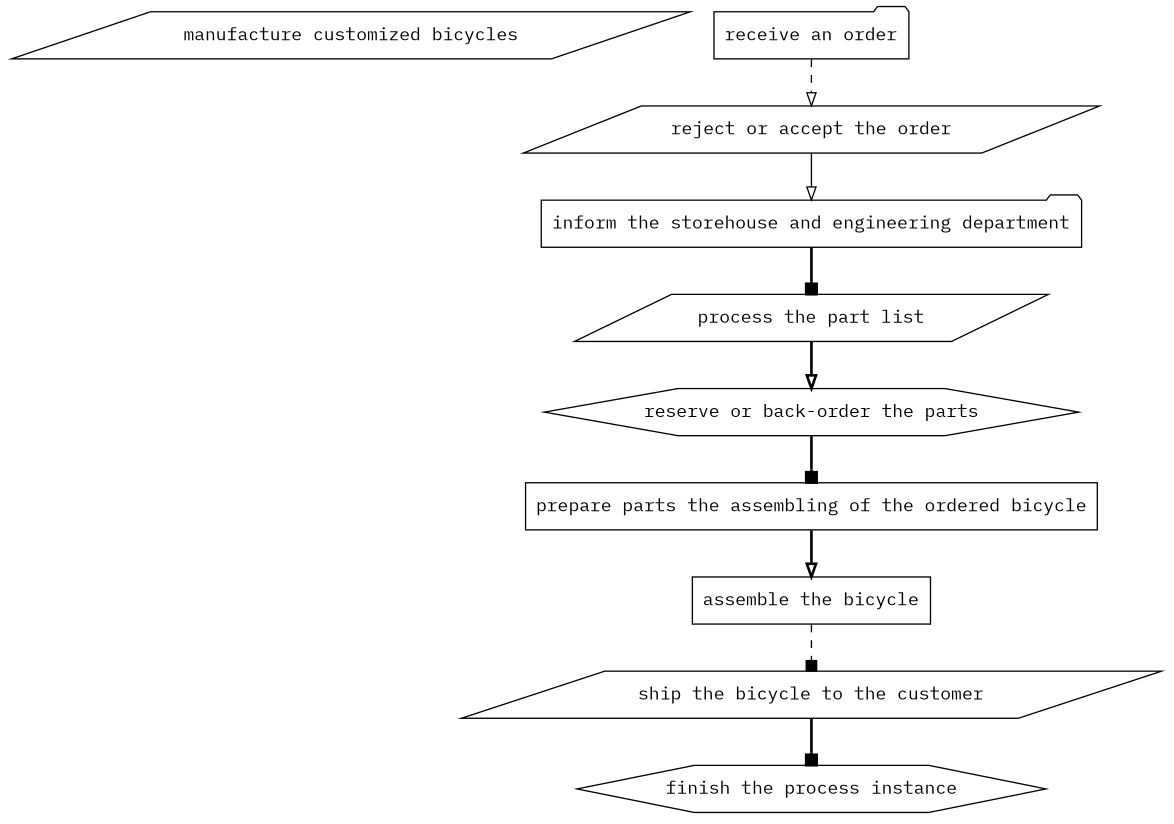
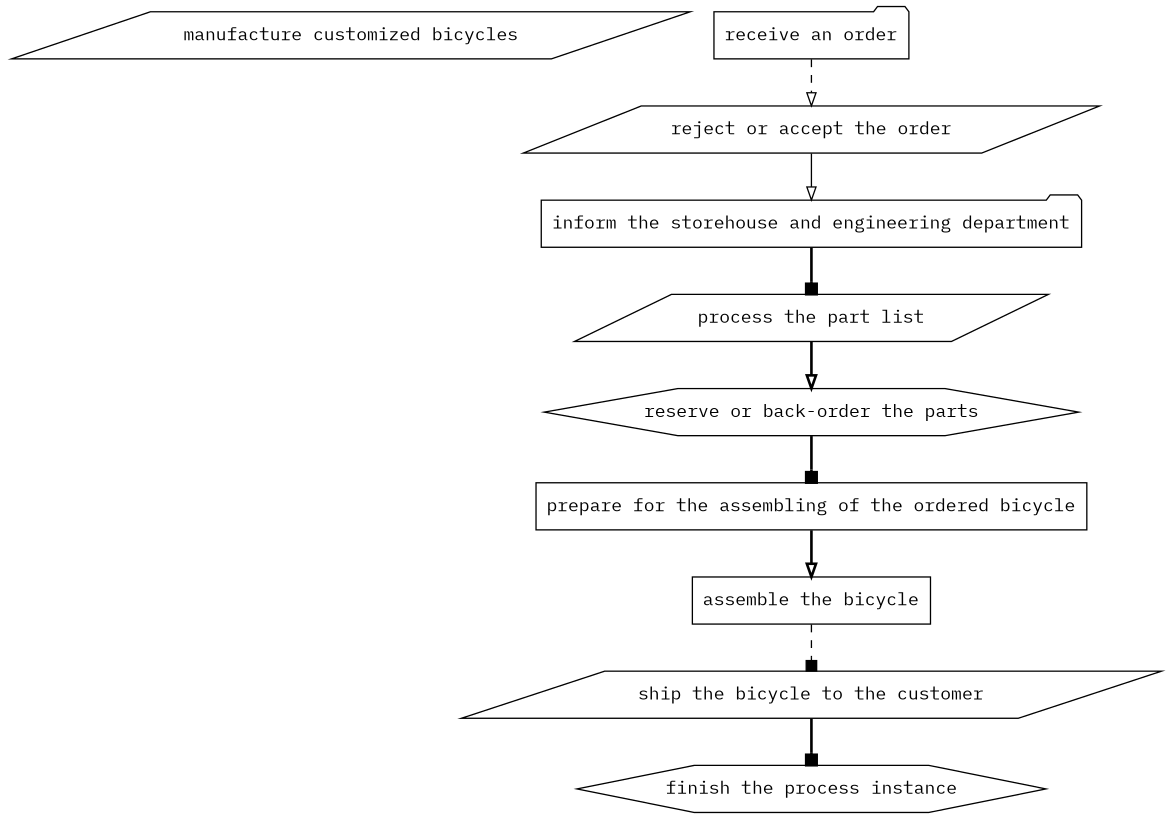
node "prepare parts the assembling of the ordered bicycle": label "prepare parts the assembling of the ordered bicycle" -> "prepare for the assembling of the ordered bicycle"
